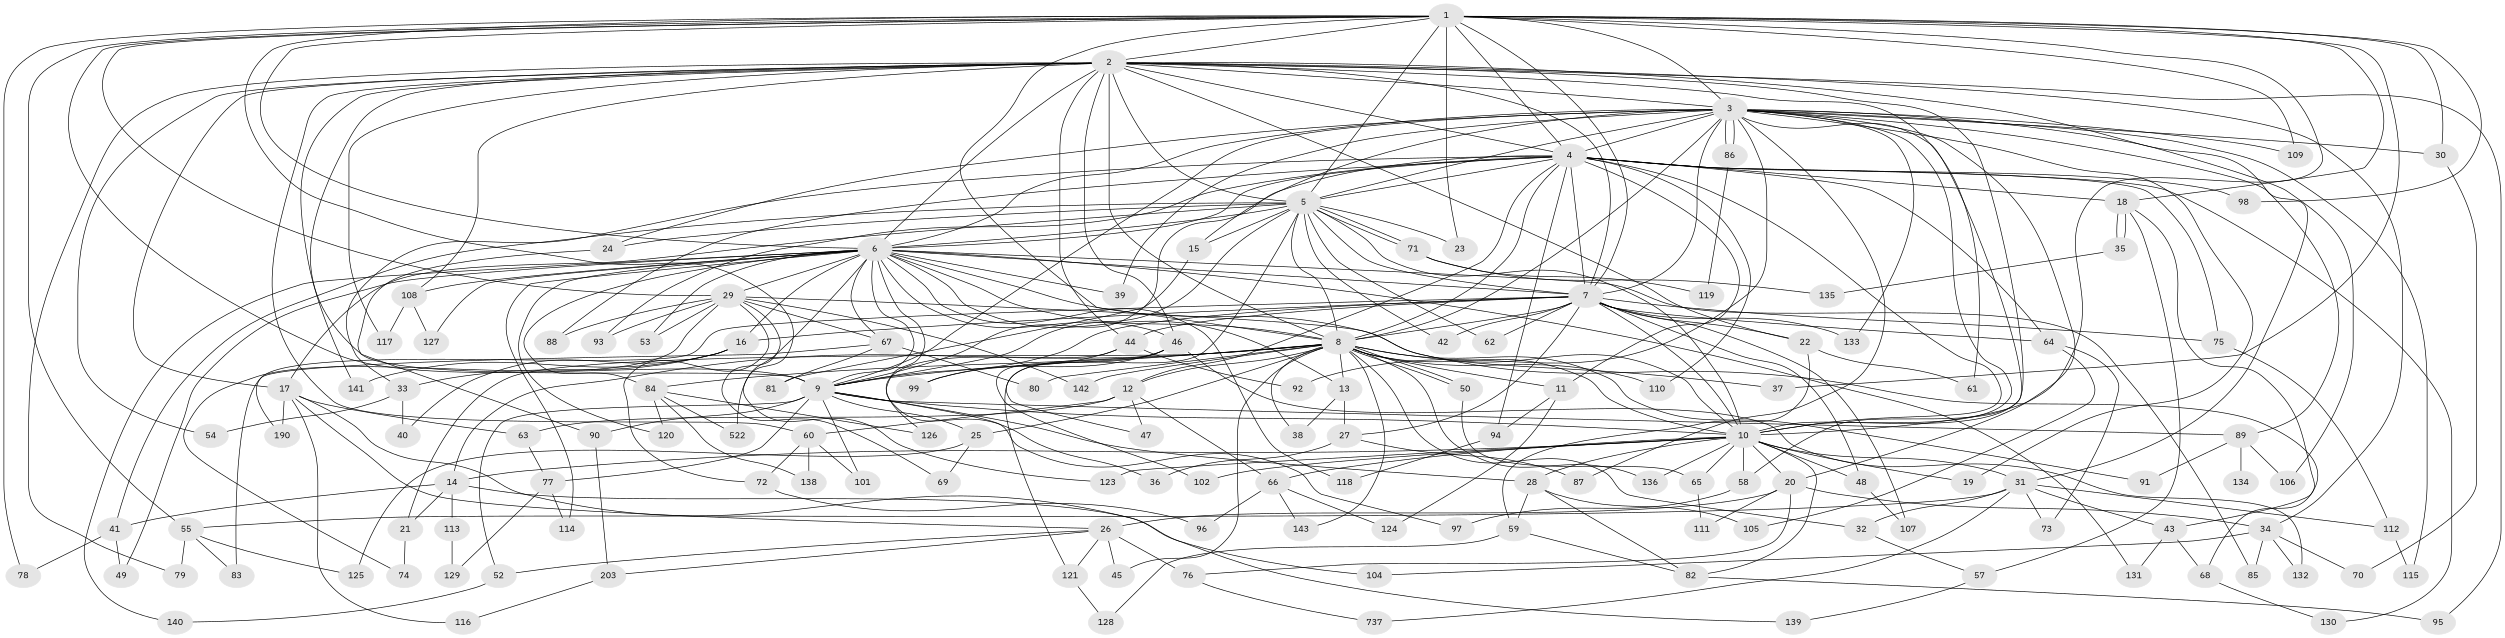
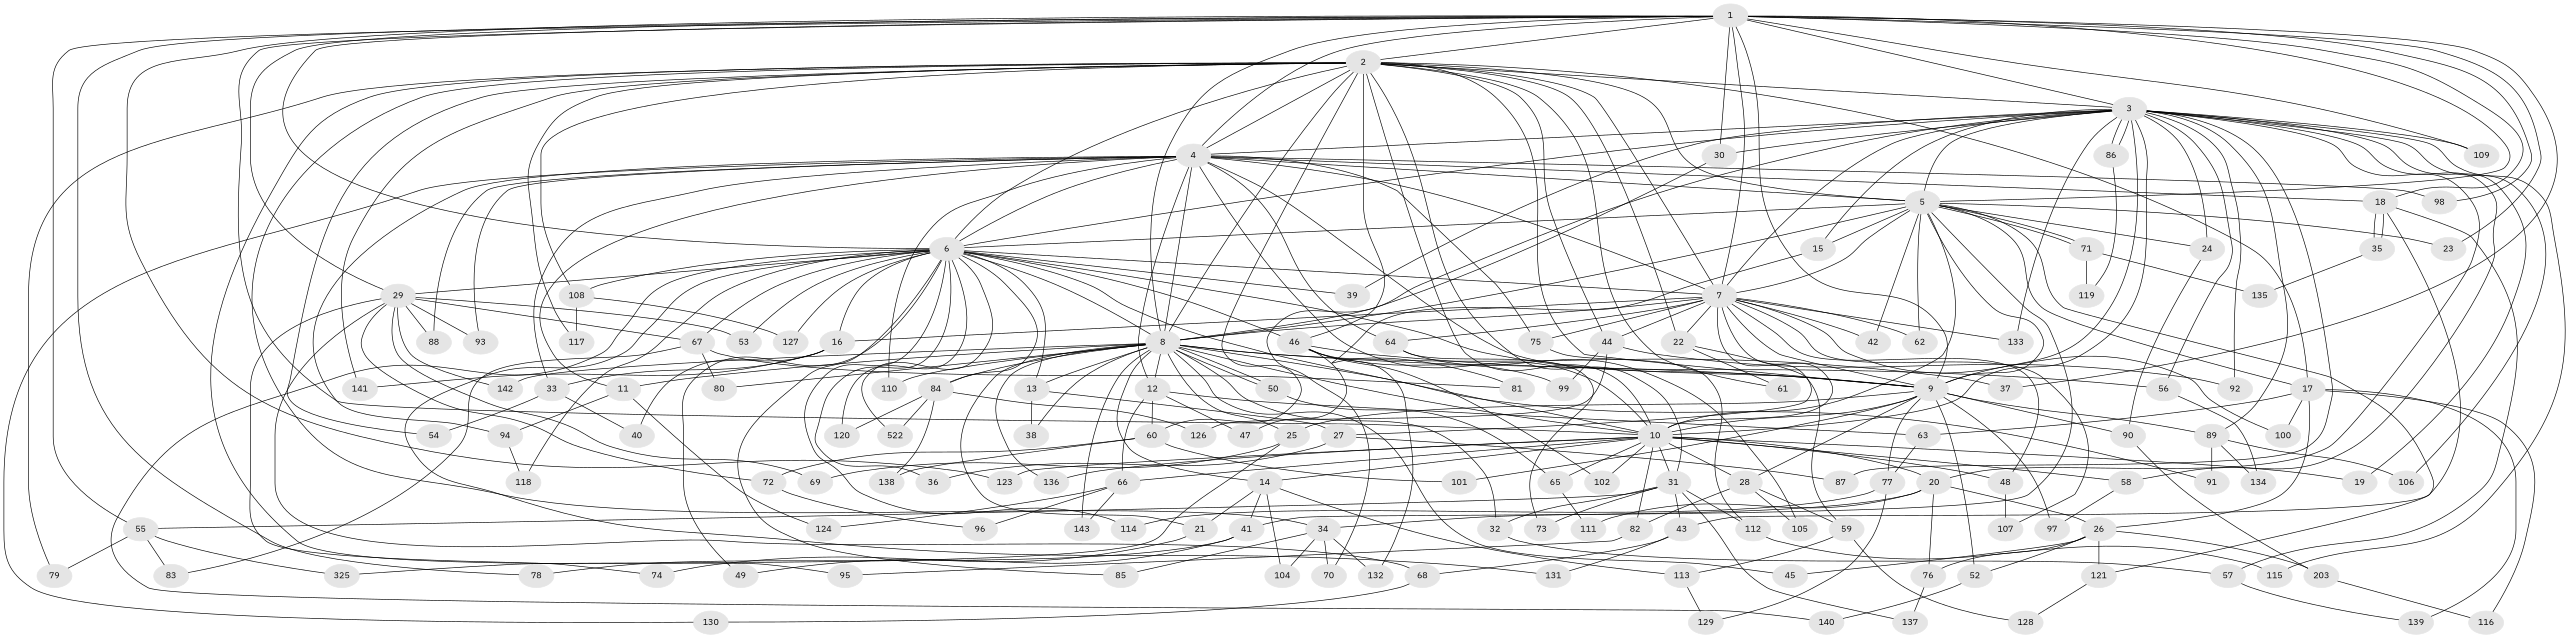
node "56": added
node "190": label "190" -> "100"
edge "59" -- "82": now "59" -- "113"
node "125": label "125" -> "325"
node "737": label "737" -> "137"
